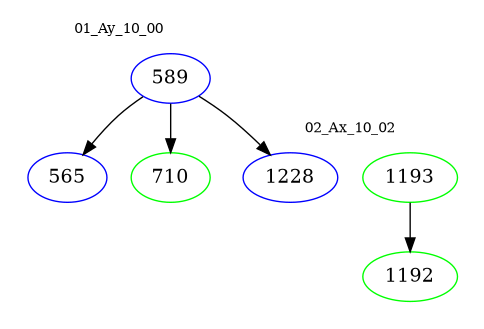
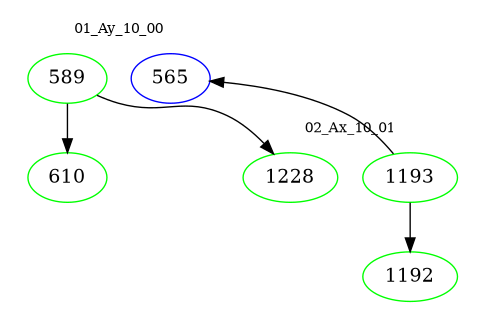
node "589": color blue -> green
edge "589" -> "565": now "1193" -> "565"
cluster "02_Ax_10_02": label "02_Ax_10_02" -> "02_Ax_10_01"
node "710": label "710" -> "610"
node "1228": color blue -> green
